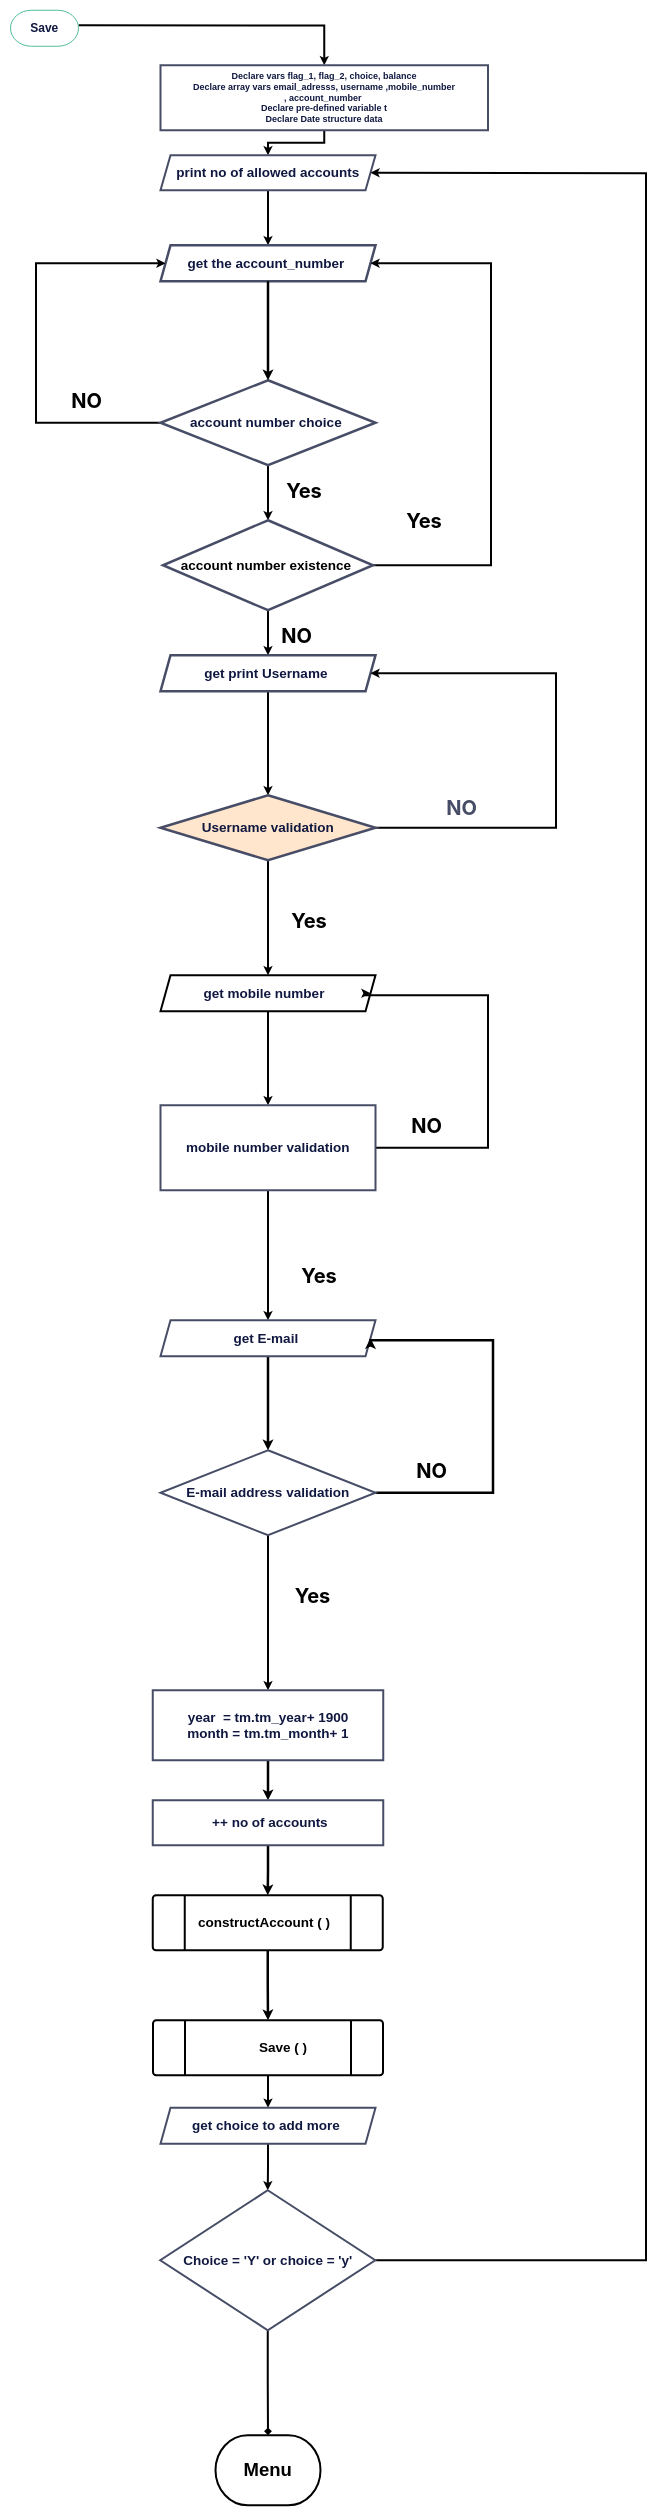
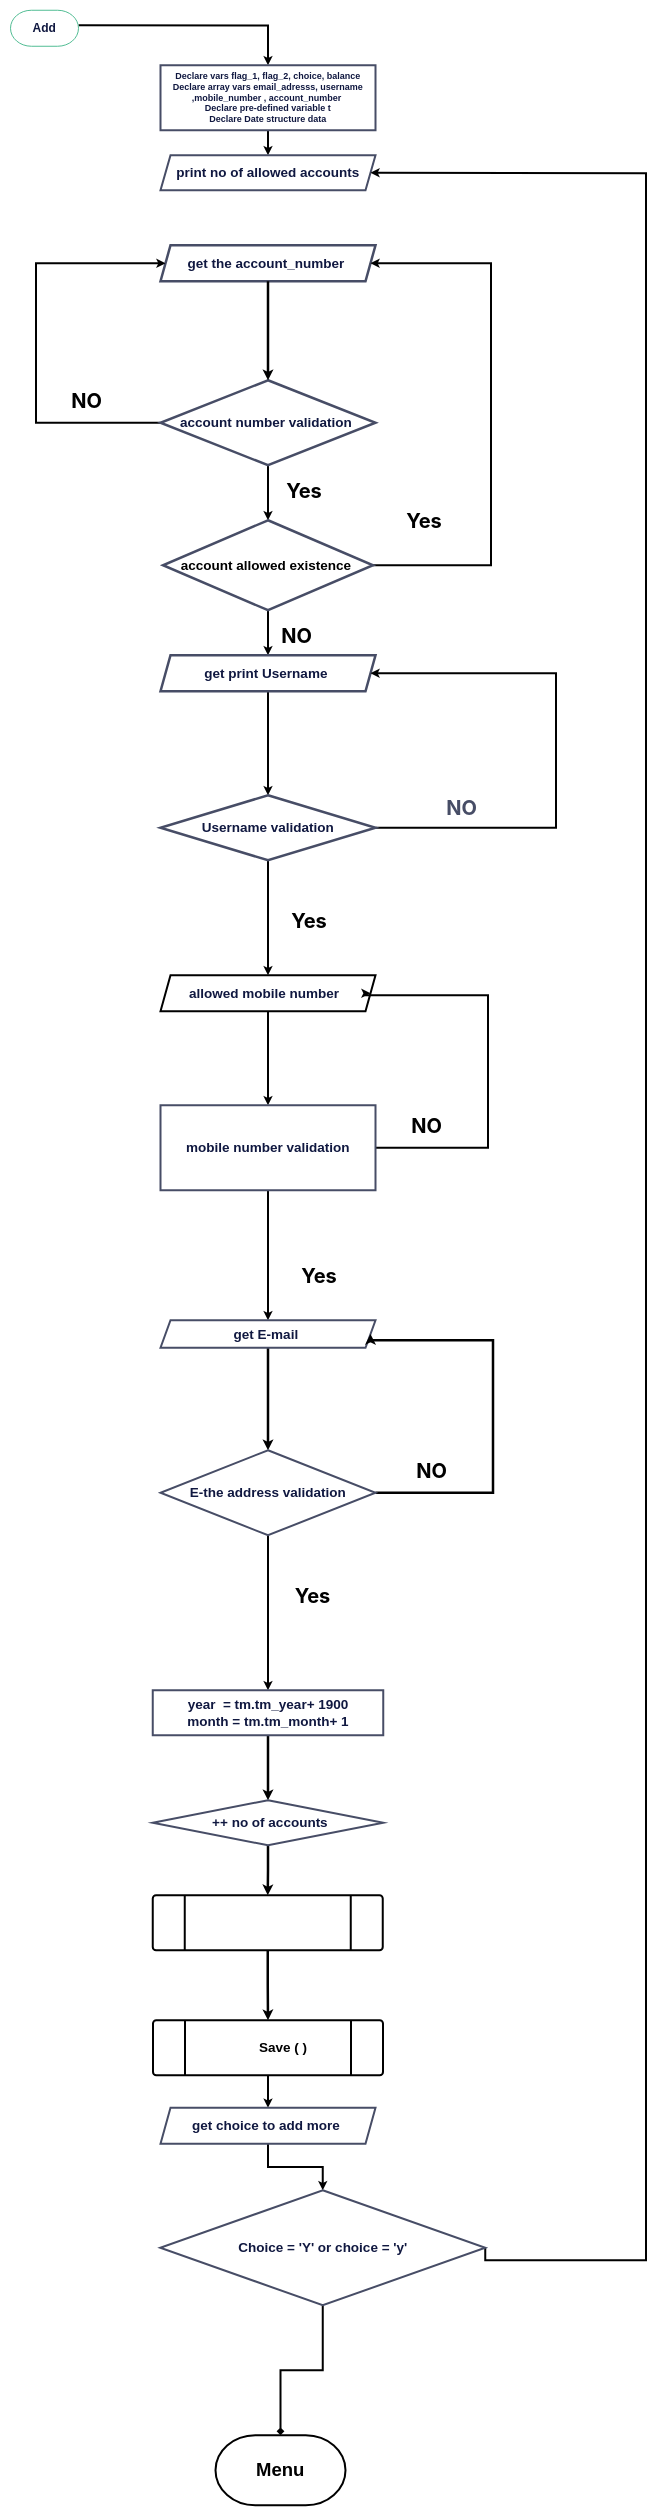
node "Save": label "Save" -> "Add"
node "Declare vars flag_1, flag_2, choice, balance Declare array vars email_adresss, username ,mobile_number , account_number Declare pre-defined variable t Declare Date structure data": size 328x65 -> 215x65
edge "print no of allowed accounts" -> "get the account_number": removed
node "account number choice": label "account number choice" -> "account number validation"
node "account number existence": label "account number existence" -> "account allowed existence"
node "Username validation": fillcolor #ffe6cc -> #ffffff
node "get mobile number": label "get mobile number" -> "allowed mobile number"
node "get E-mail": size 215x36 -> 215x28
node "E-mail address validation": label "E-mail address validation" -> "E-the address validation"
node "year = tm.tm_year+ 1900 month = tm.tm_month+ 1": size 231x70 -> 231x45
node "++ no of accounts": shape rectangle -> diamond
node "constructAccount ( )": removed
node "Choice = 'Y' or choice = 'y'": size 215x140 -> 325x115
node "Menu": size 105x70 -> 130x70
